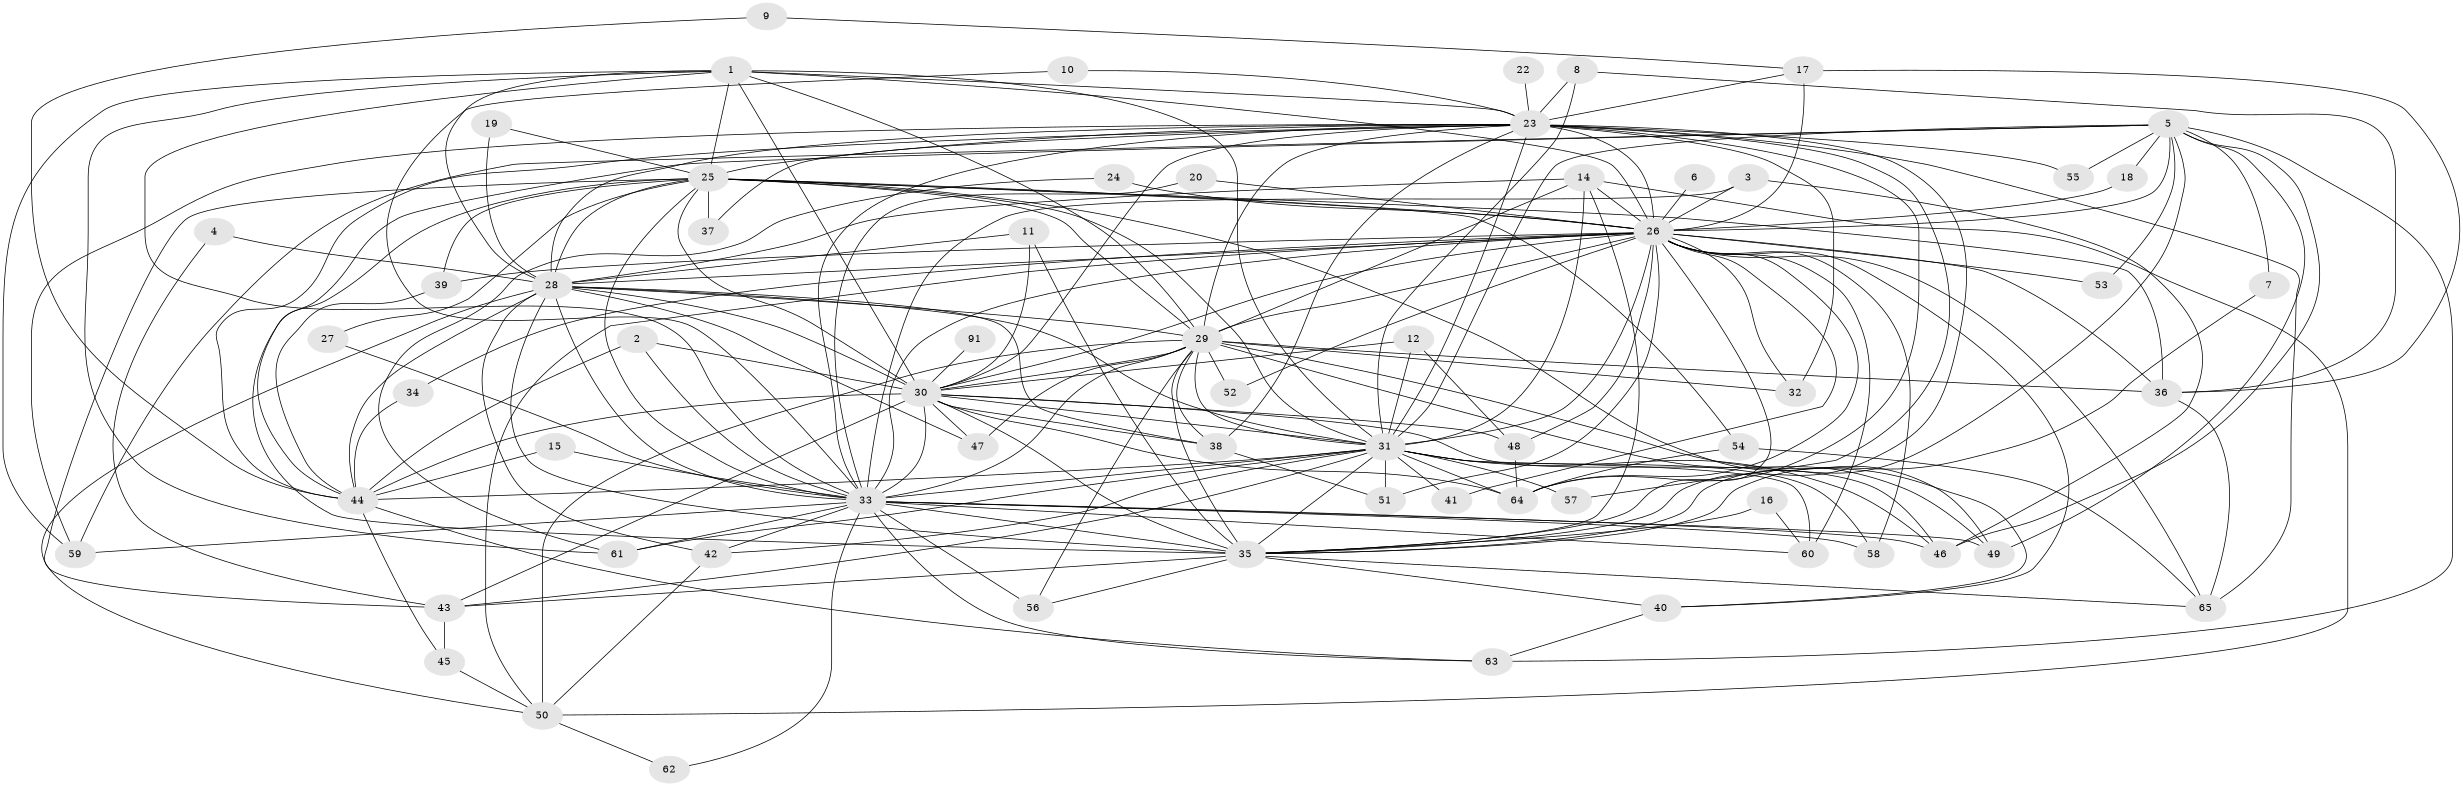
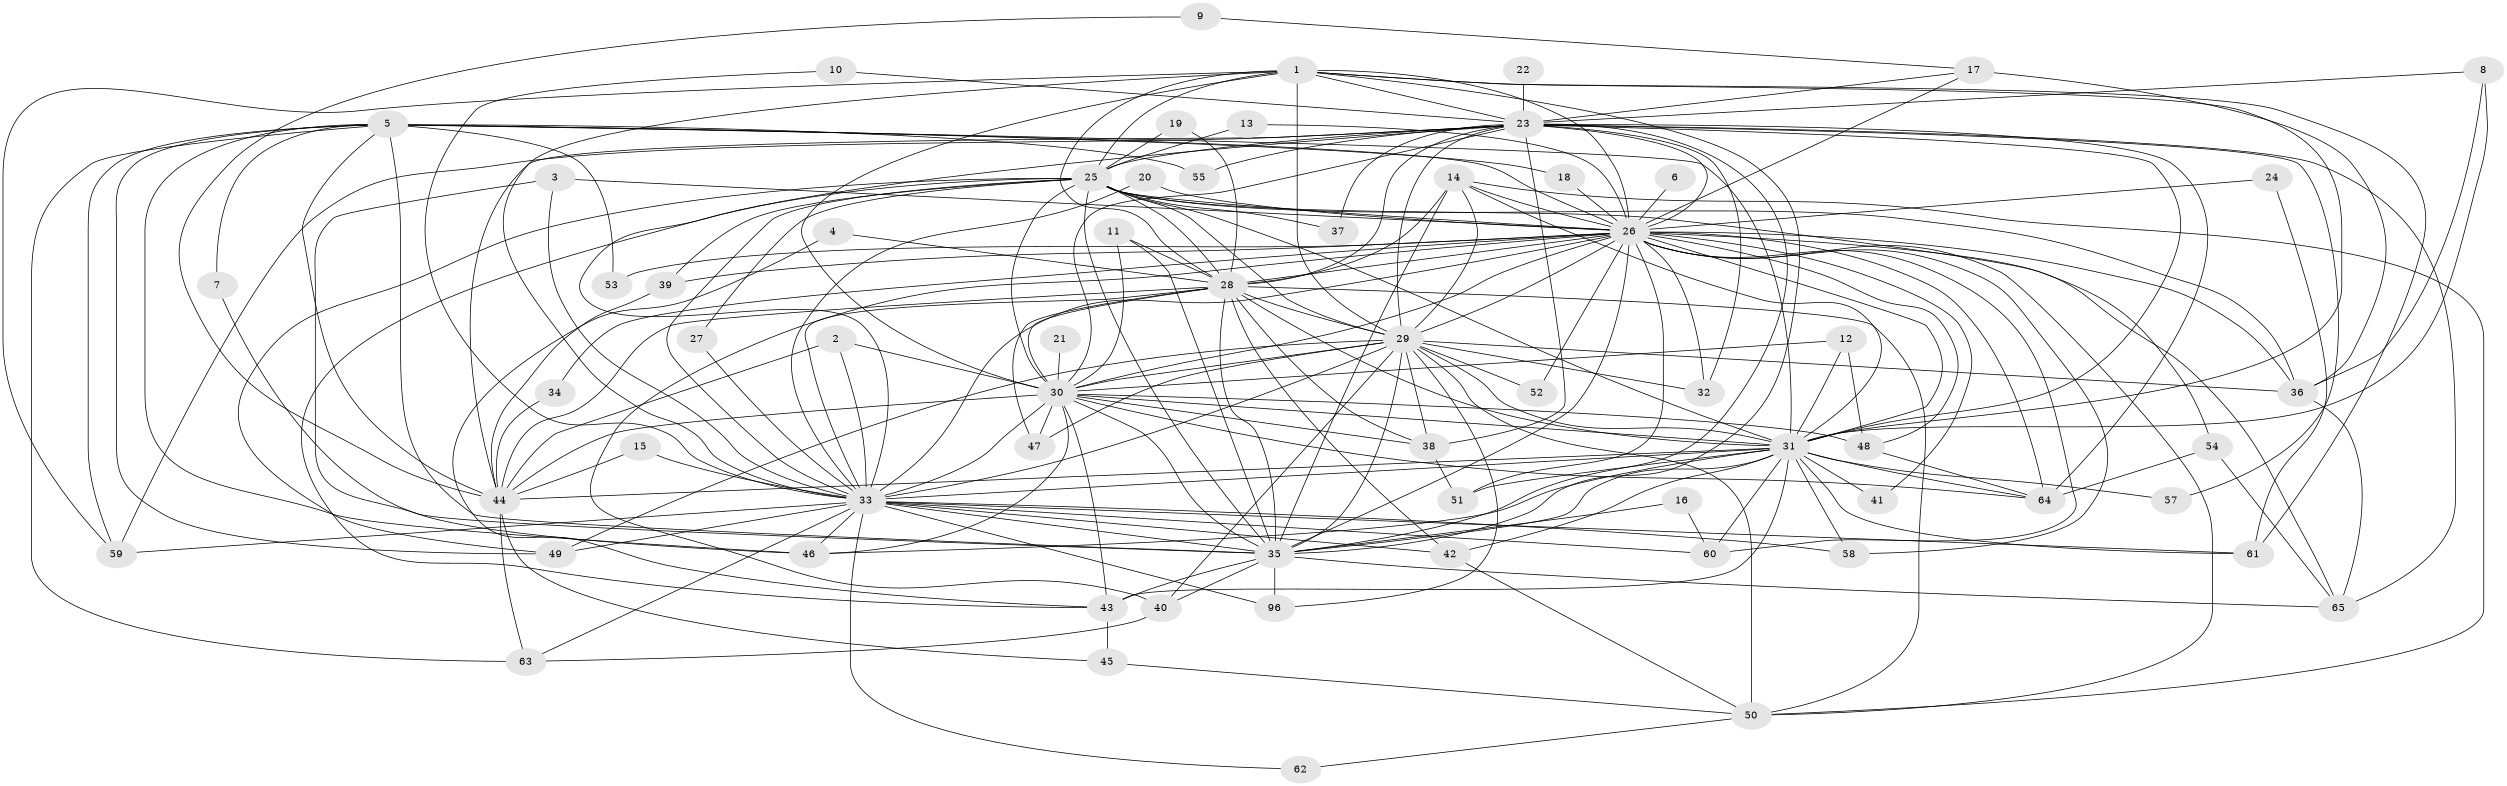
node "13": added
edge "1" -- "35": added
node "91": label "91" -> "21"
node "56": label "56" -> "96"
